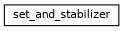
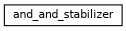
node "set_and_stabilizer": label "set_and_stabilizer" -> "and_and_stabilizer"
